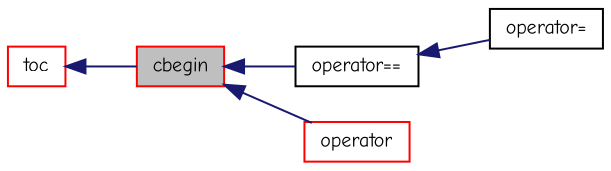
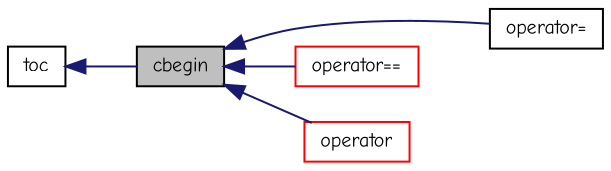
edge "operator=" -> "operator==": now "operator=" -> "cbegin"
node "toc": color red -> black
node "cbegin": color red -> black
node "operator==": color black -> red
